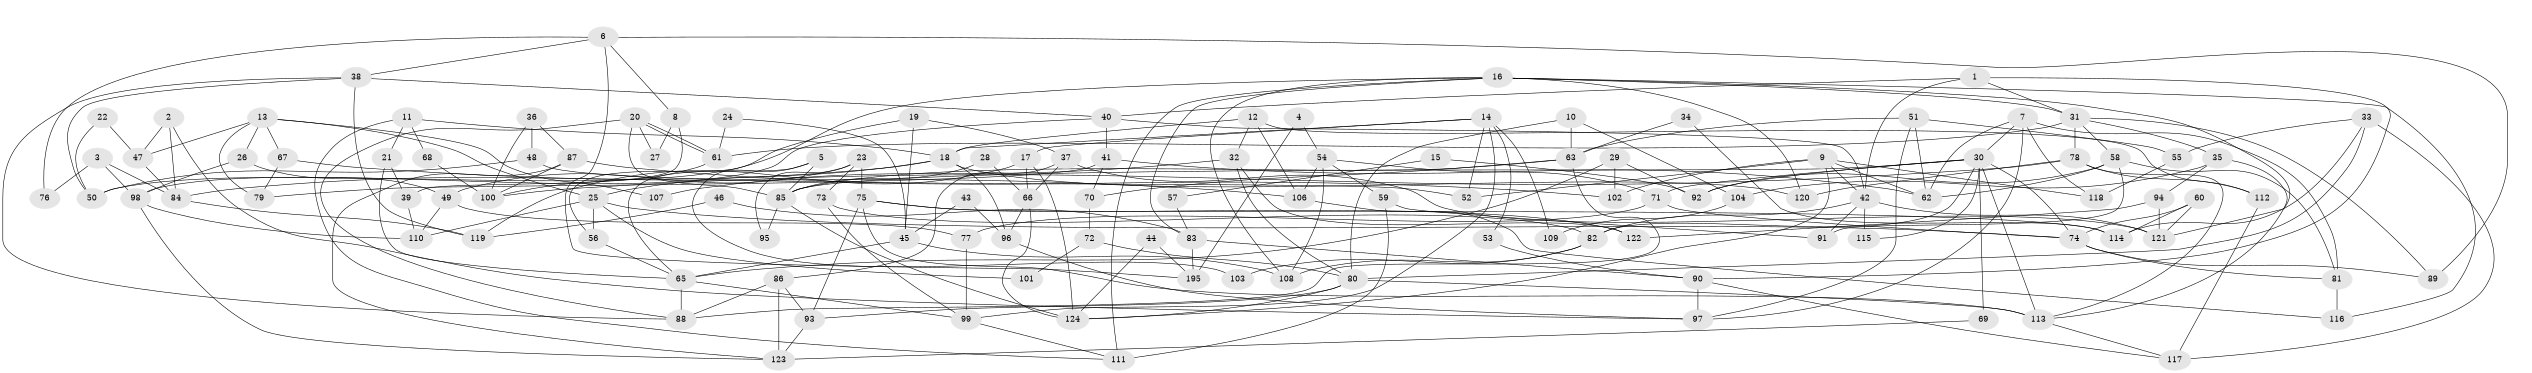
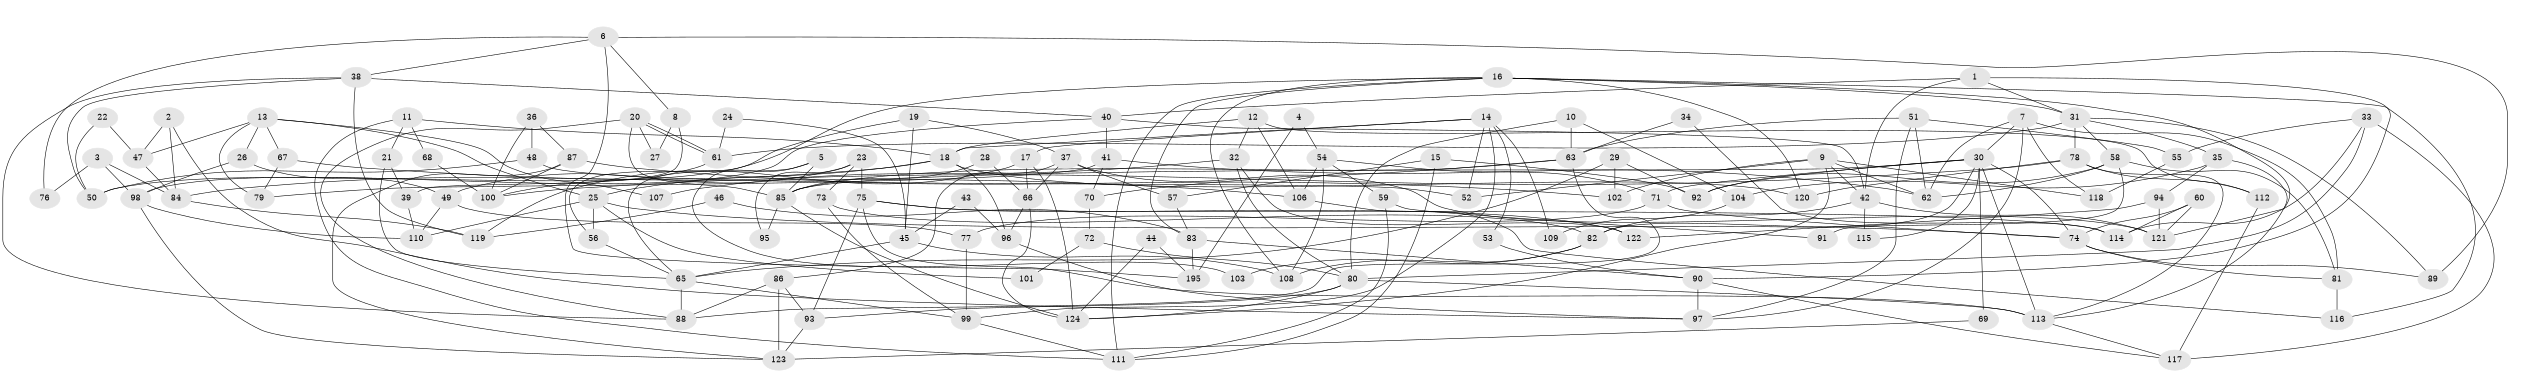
edge "37" -- "57": added
edge "42" -- "91": removed
edge "15" -- "111": added
